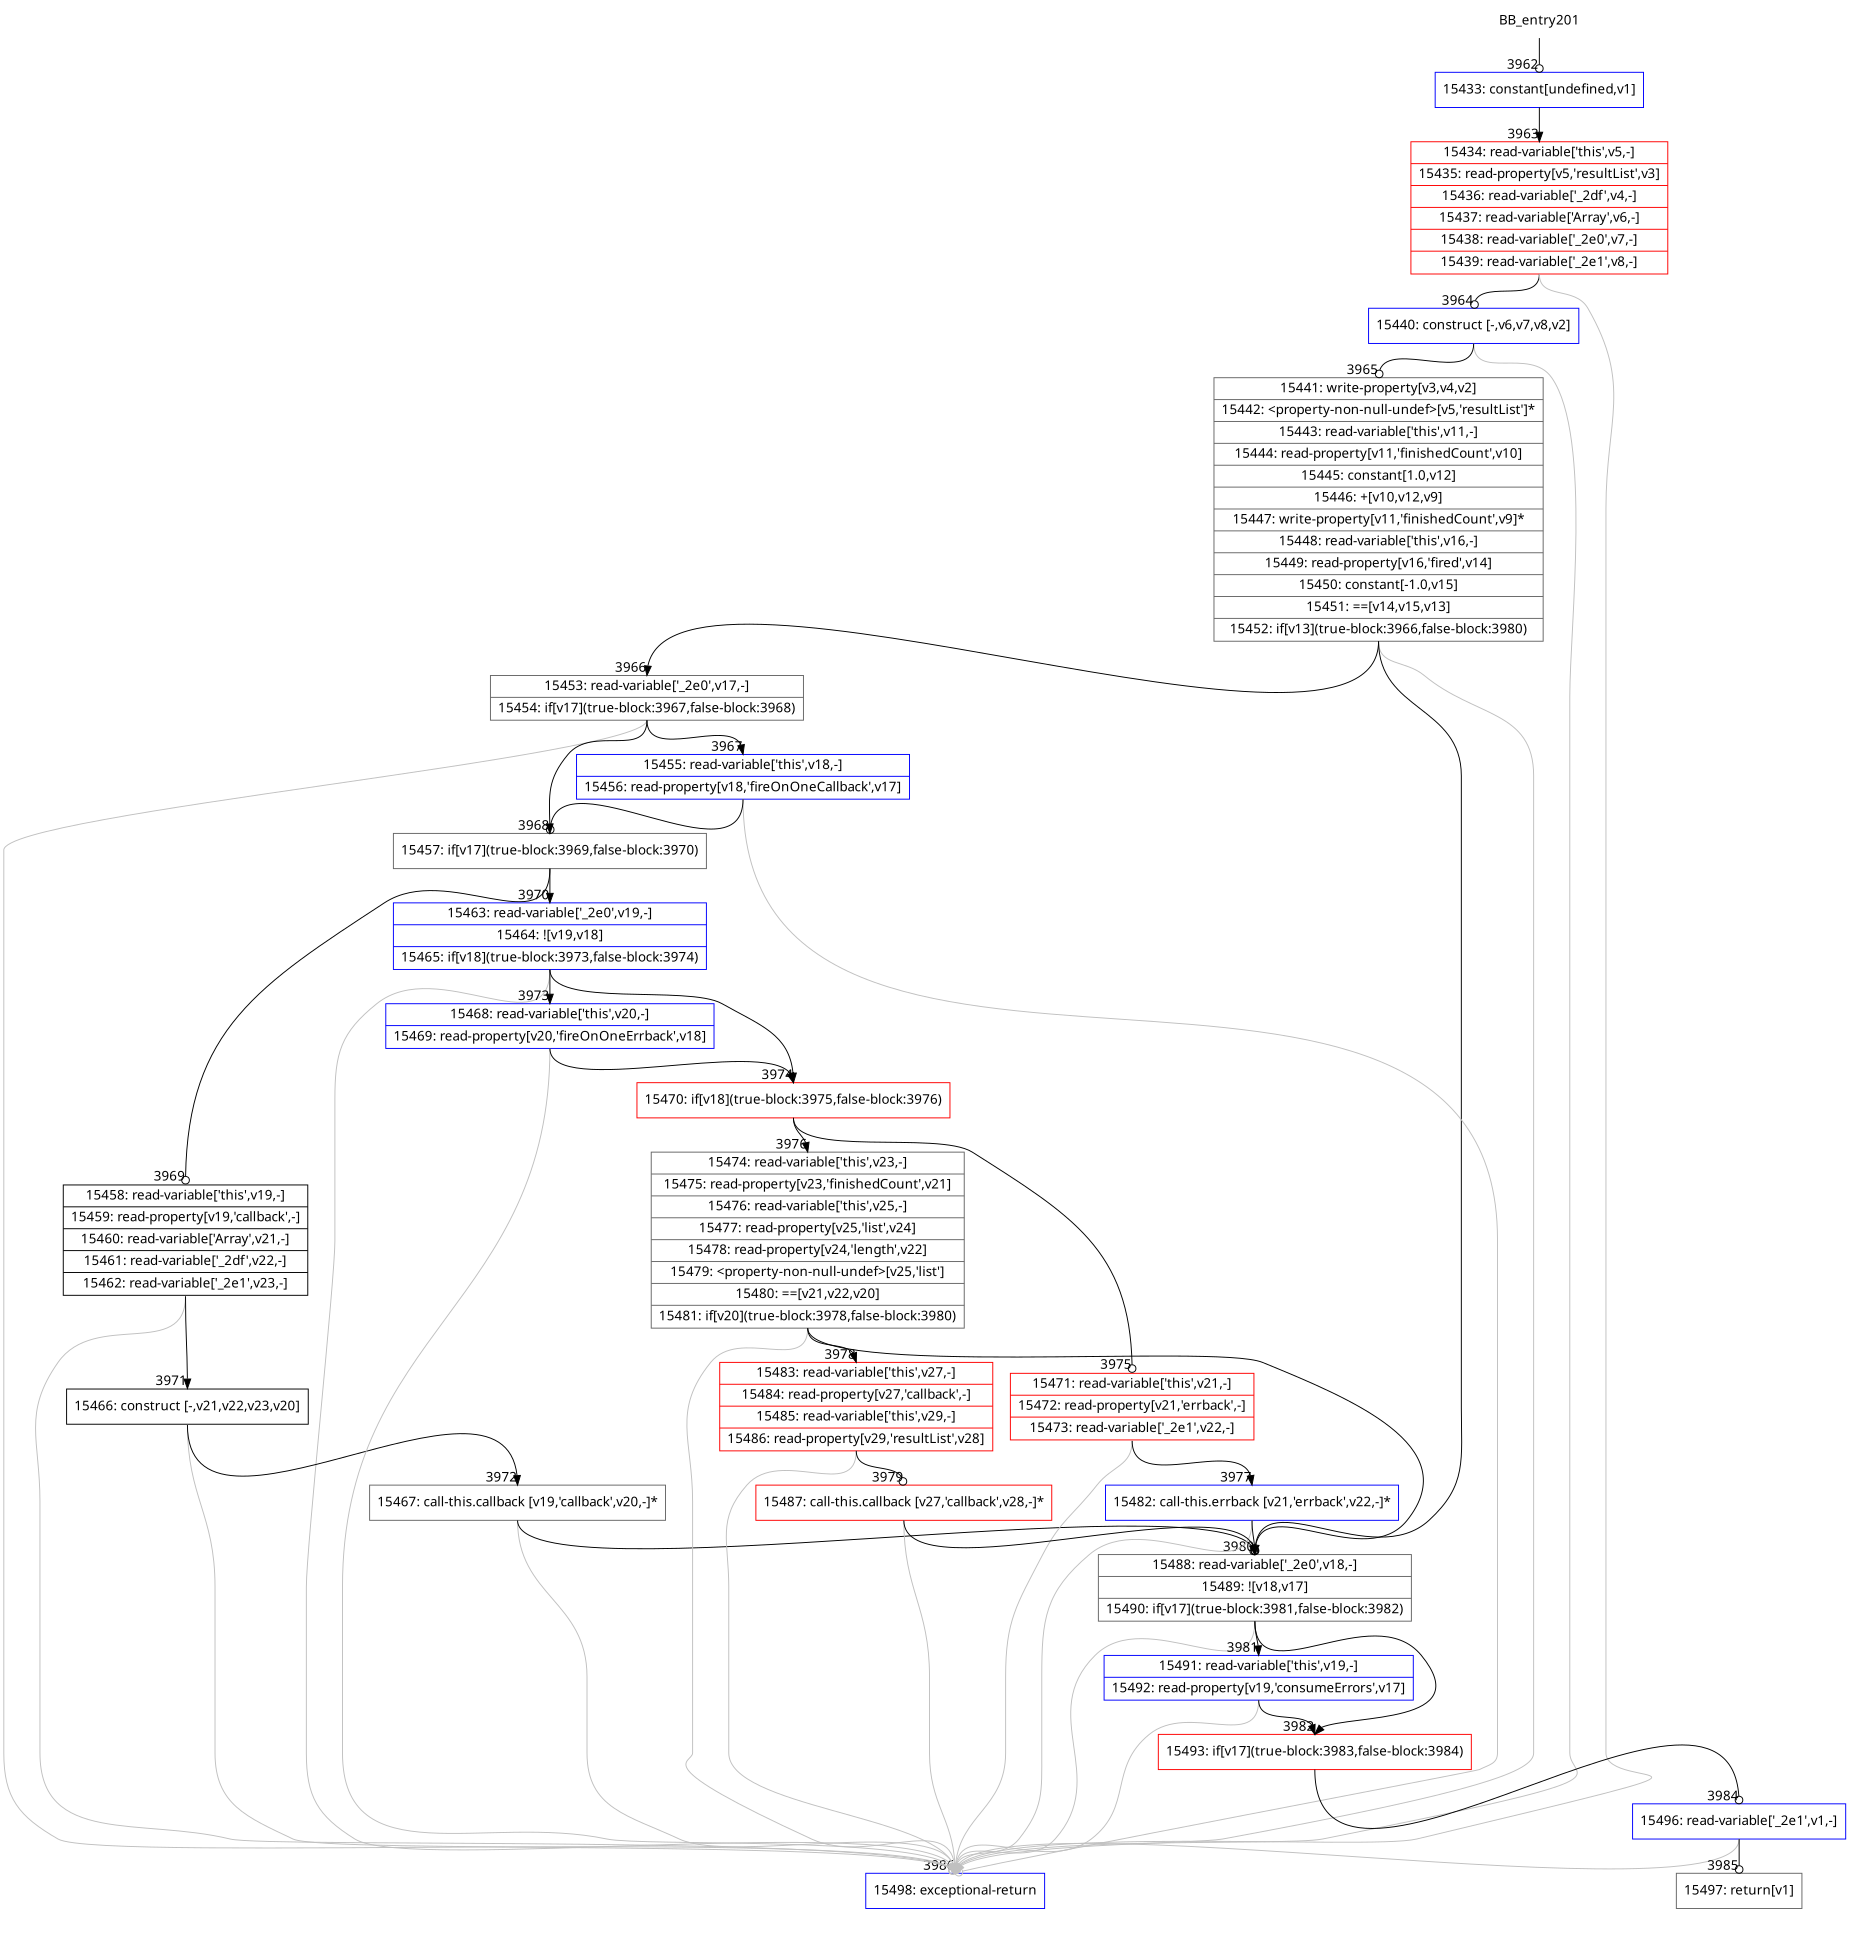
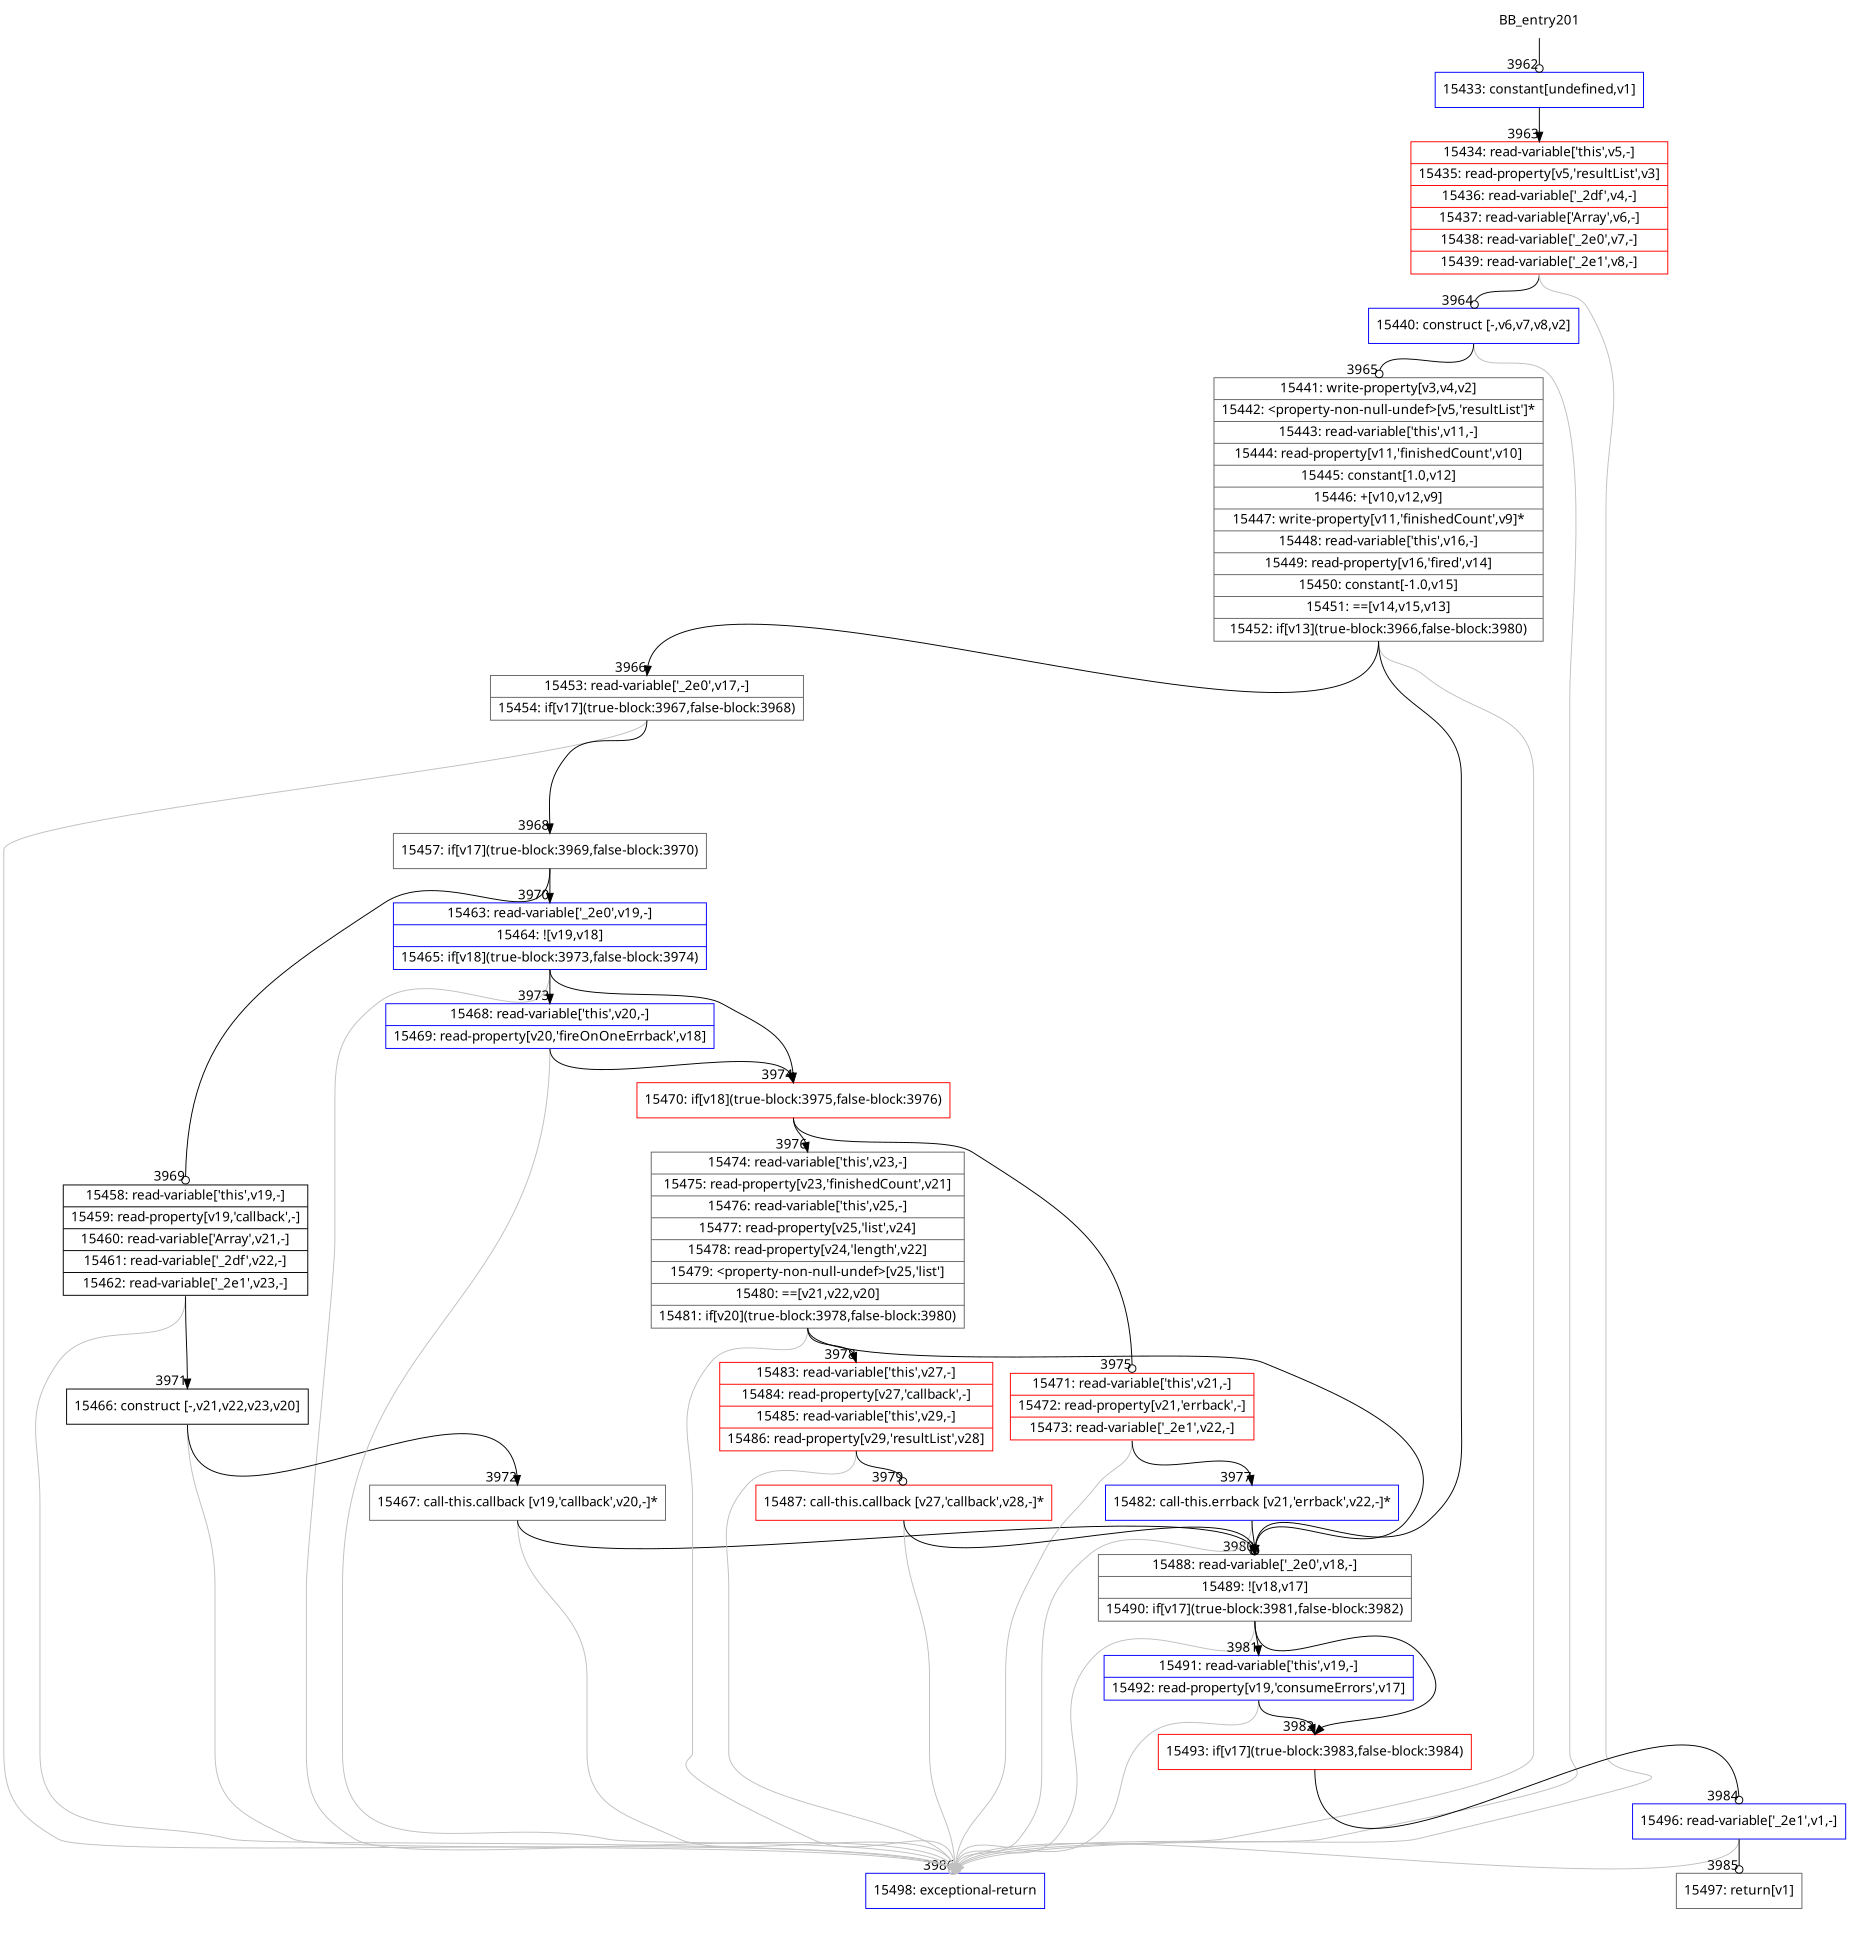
node "15455: read-variable['this',v18,-]": removed
